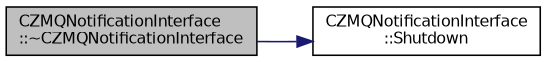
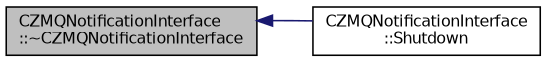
edge "CZMQNotificationInterface ::~CZMQNotificationInterface" -> "CZMQNotificationInterface ::Shutdown": reversed
